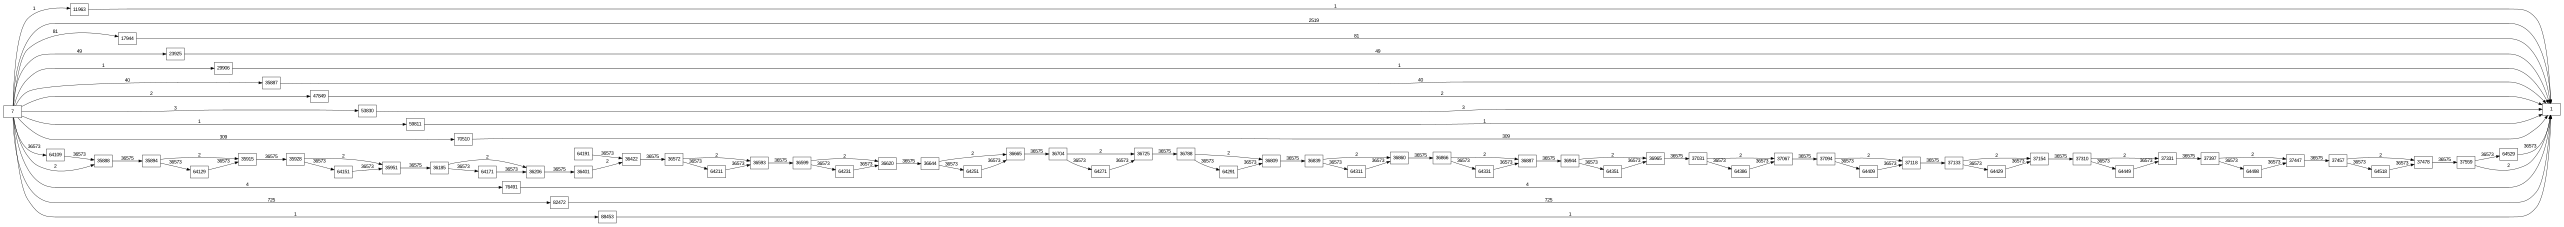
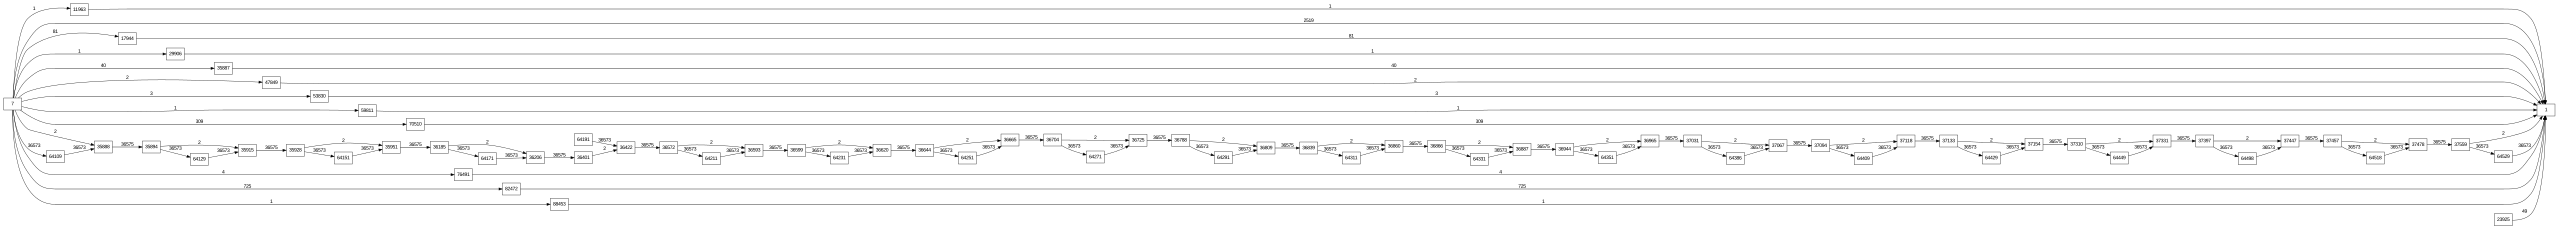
edge "7" -> "23925": removed, label "49"
